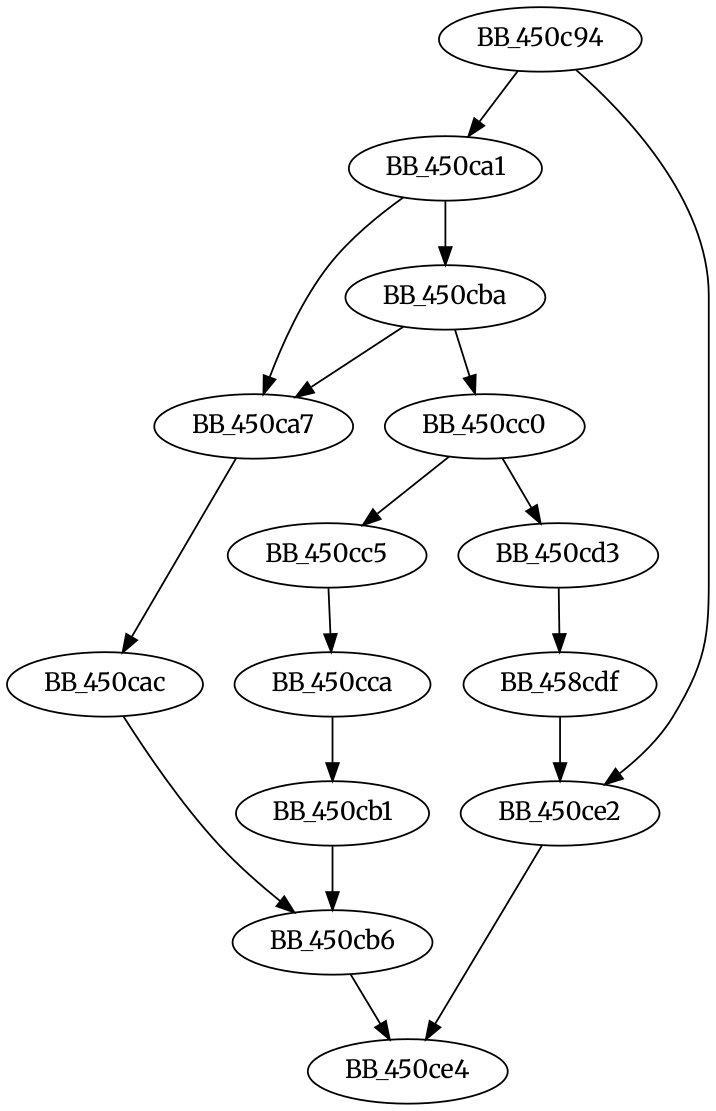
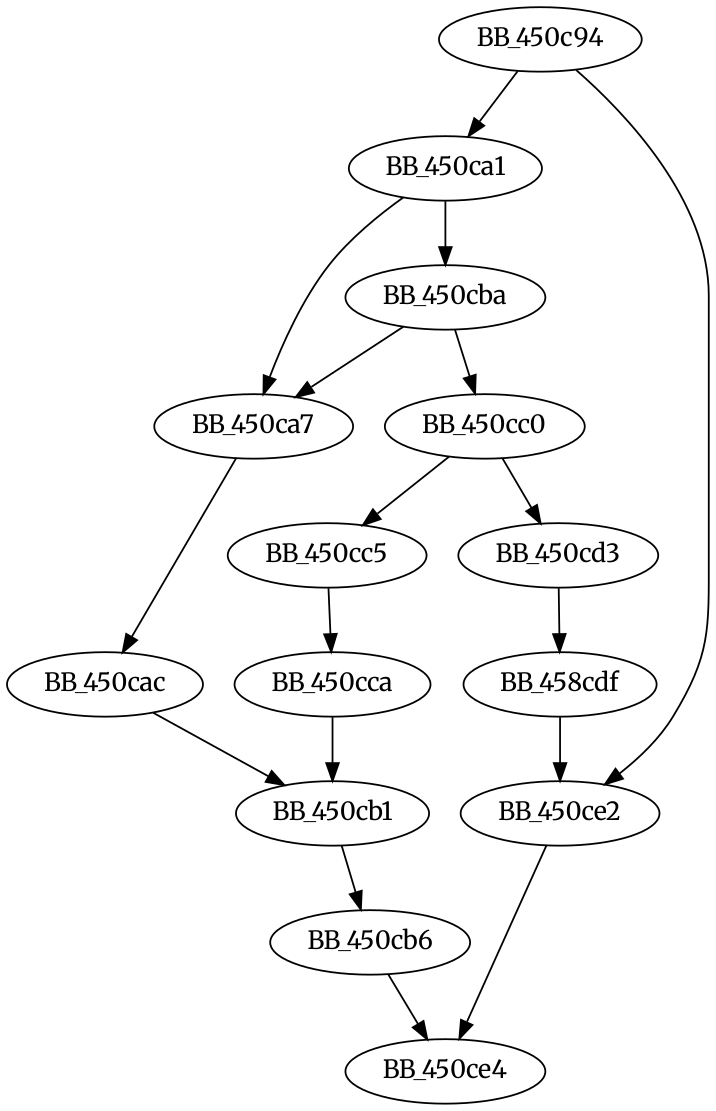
edge "BB_450cac" -> "BB_450cb6": now "BB_450cac" -> "BB_450cb1"
